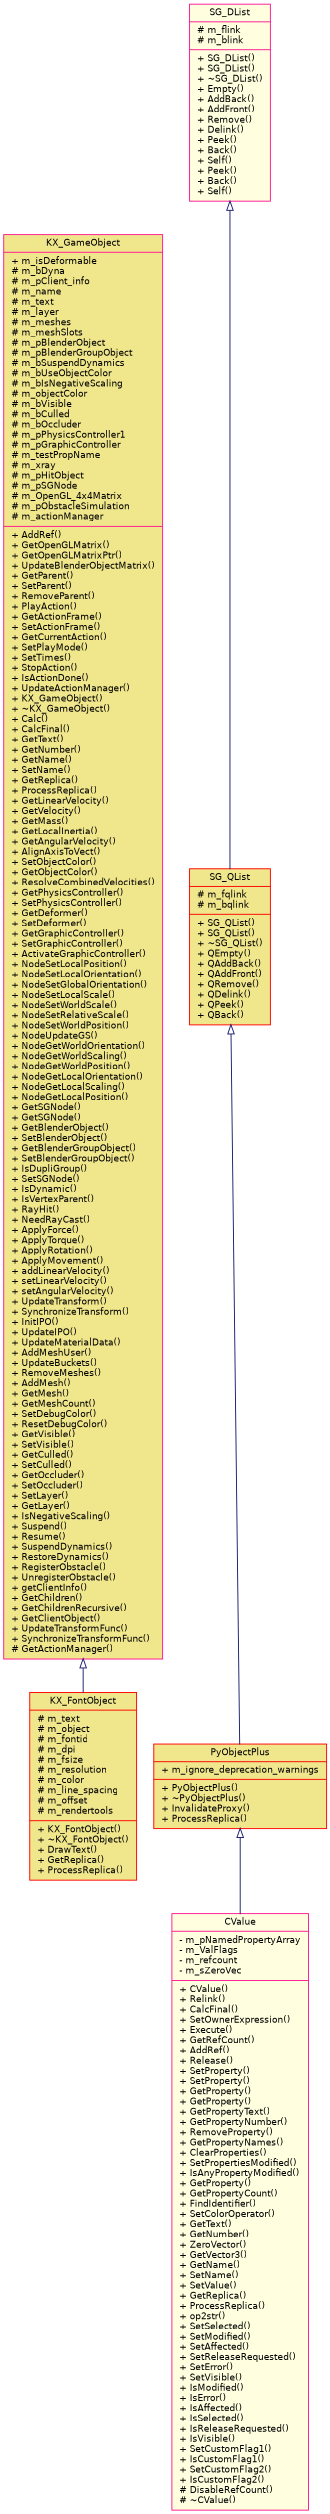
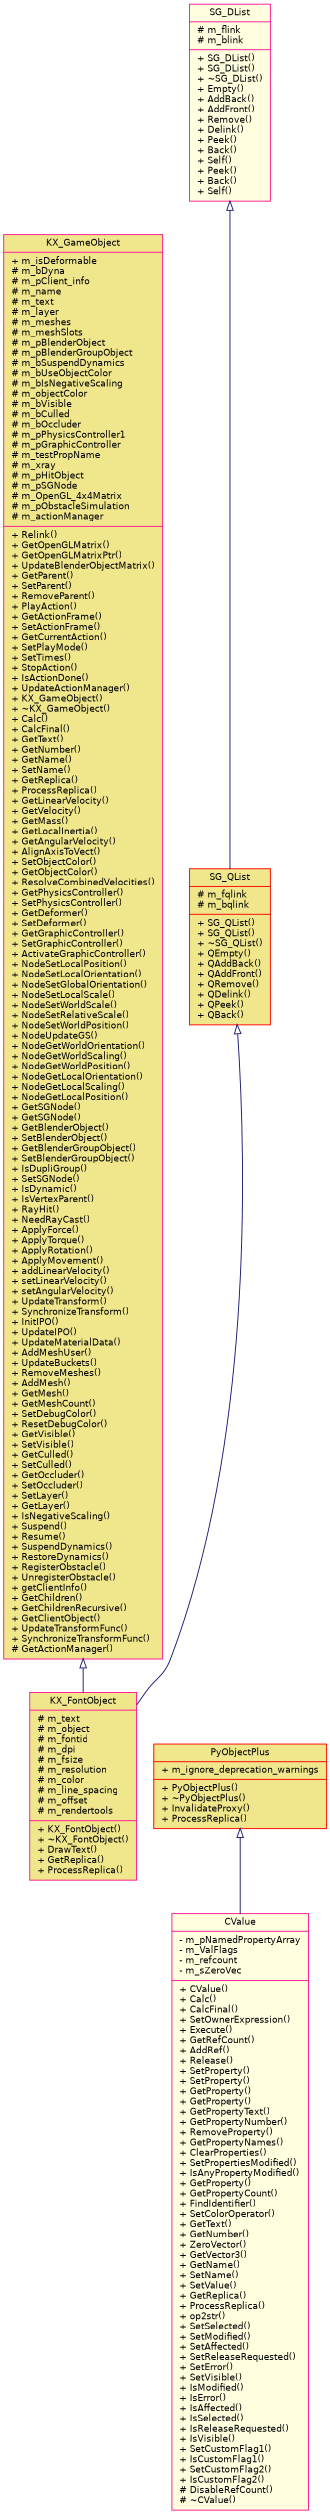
node "KX_GameObject": text "+ AddRef()" -> "+ Relink()"
edge "PyObjectPlus" -> "SG_QList": now "KX_FontObject" -> "SG_QList"
node "KX_FontObject": color red -> deeppink
node "CValue": text "+ Relink()" -> "+ Calc()"
